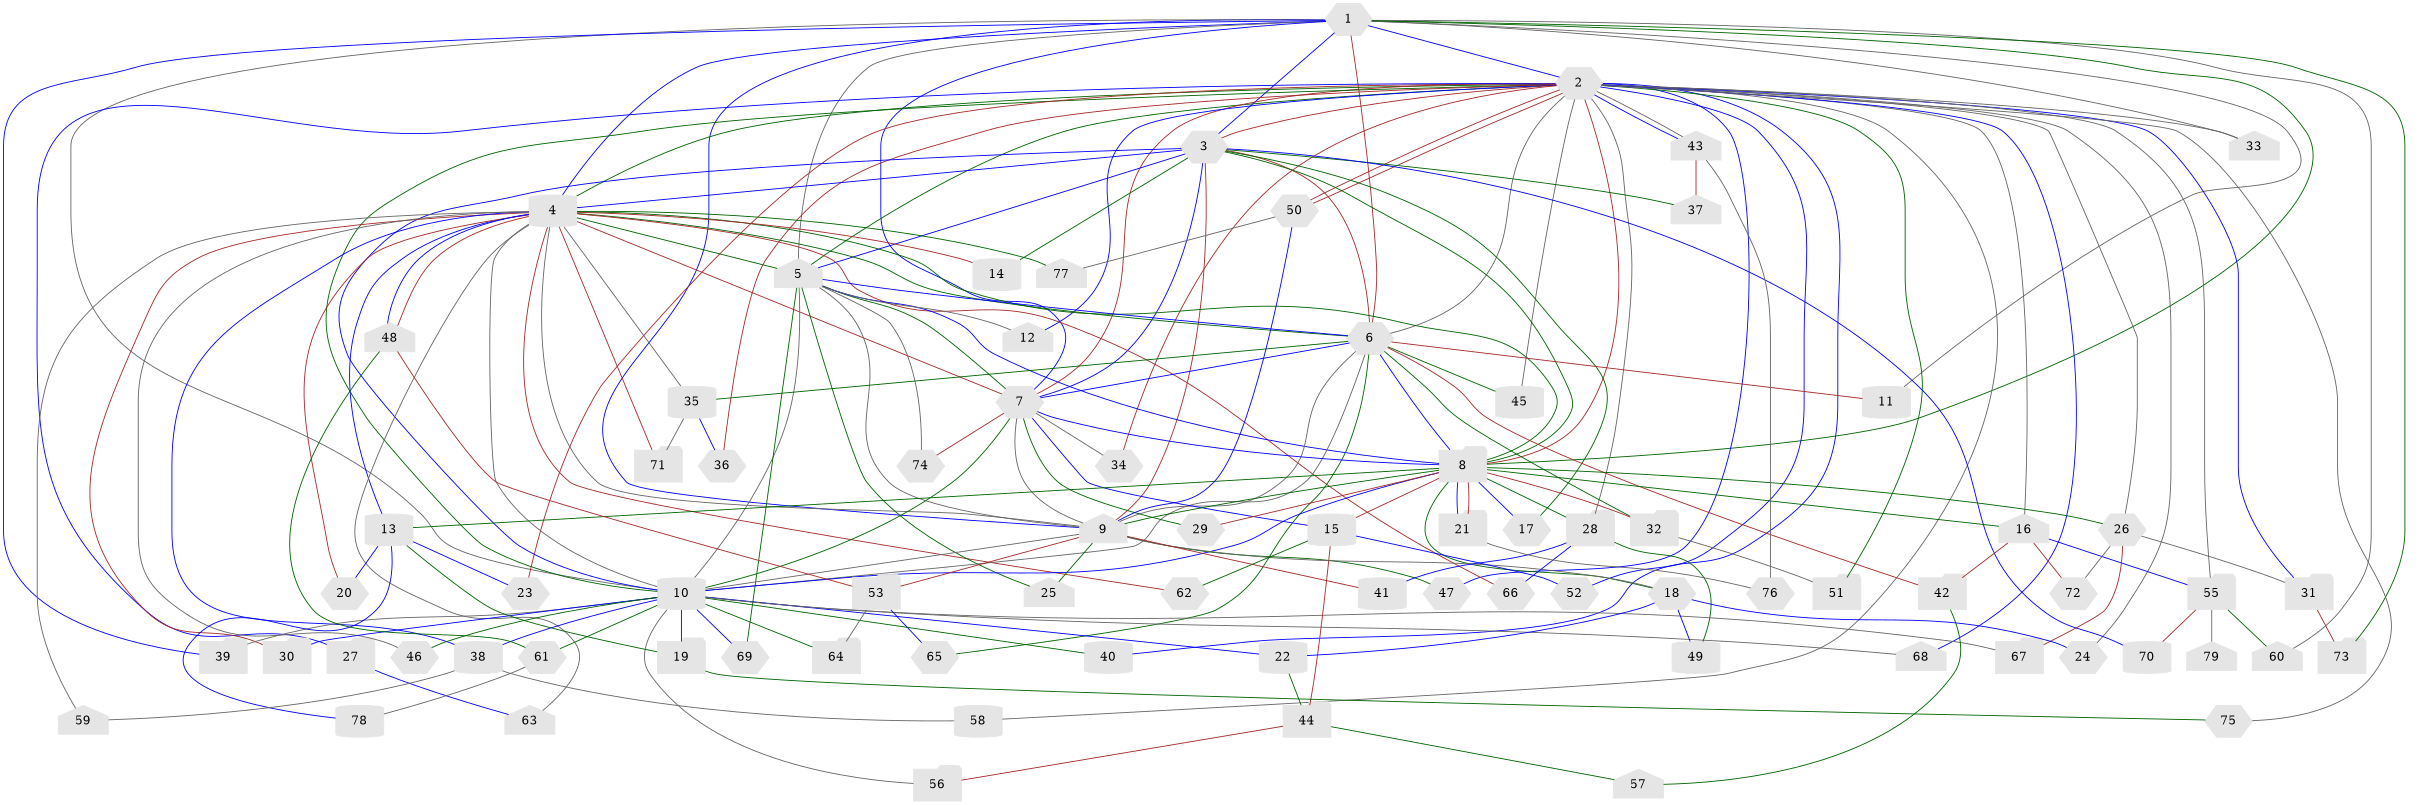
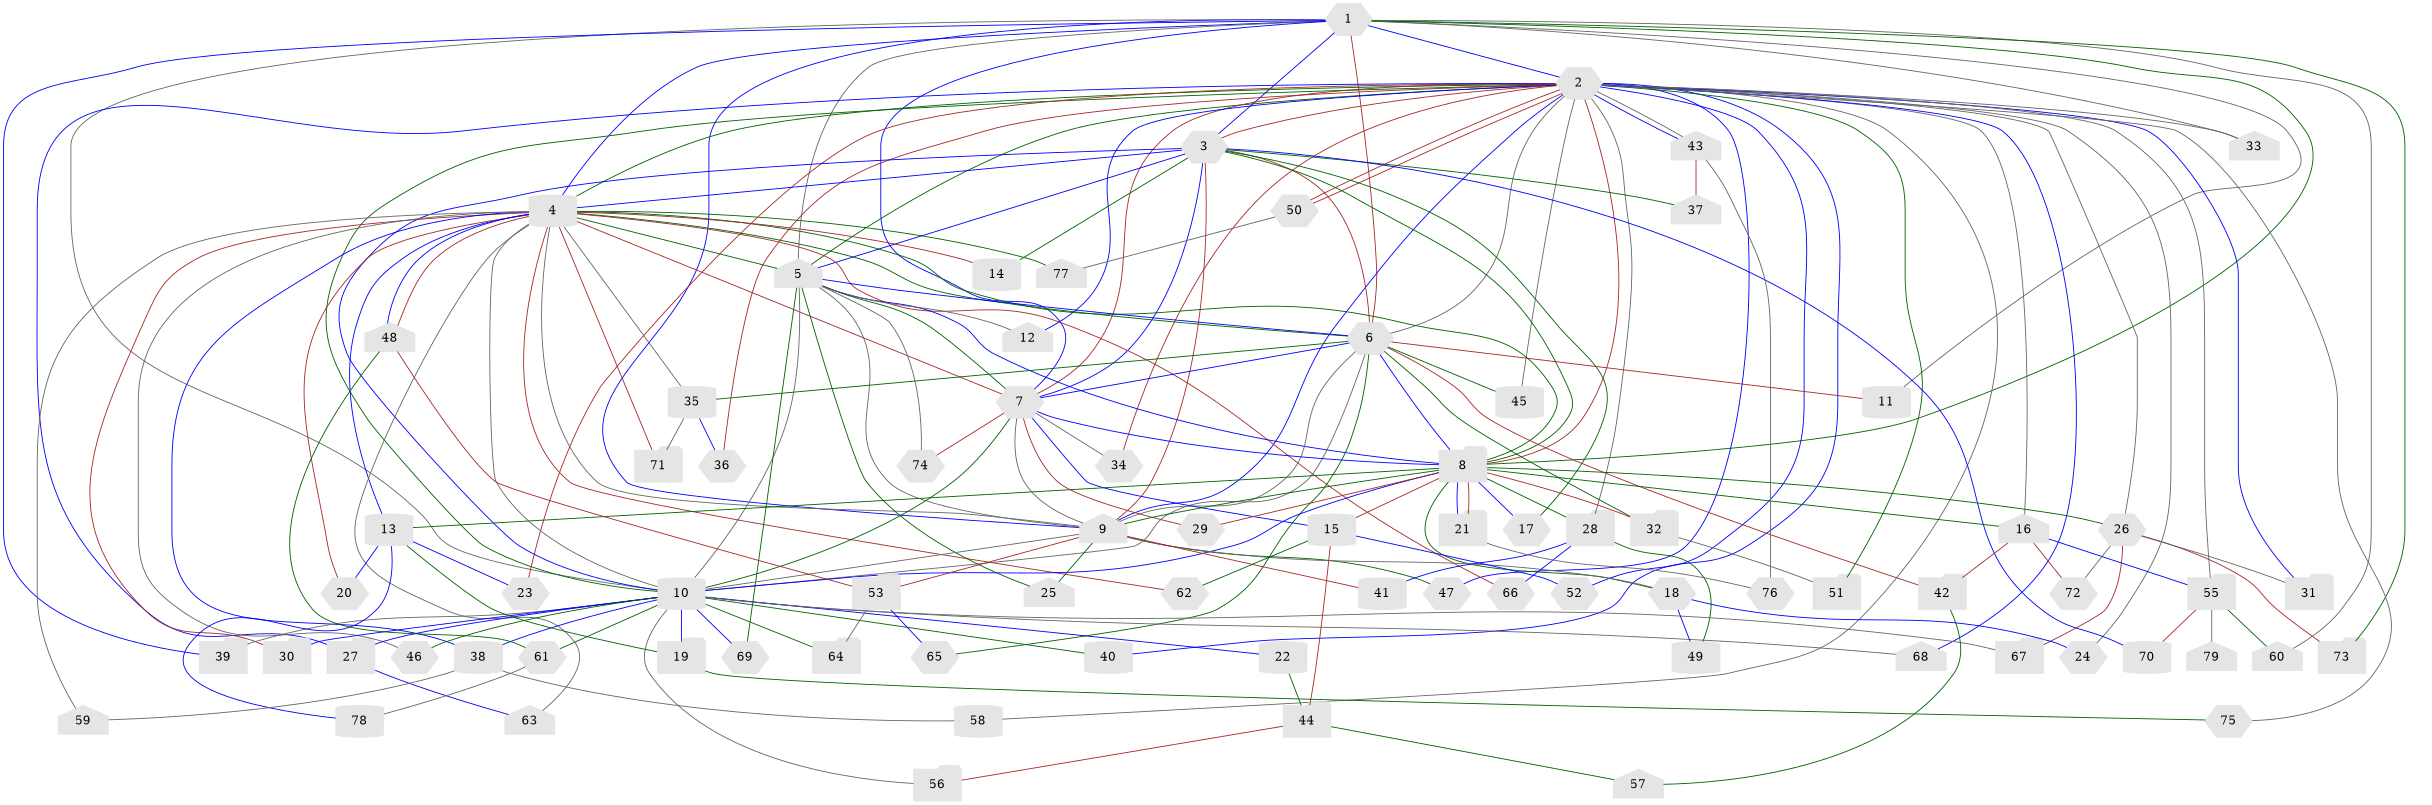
edge "50" -- "9": now "2" -- "9"
edge "7" -- "29": color darkgreen -> brown
edge "10" -- "27": added
edge "31" -- "73": now "26" -- "73"
edge "18" -- "22": removed
